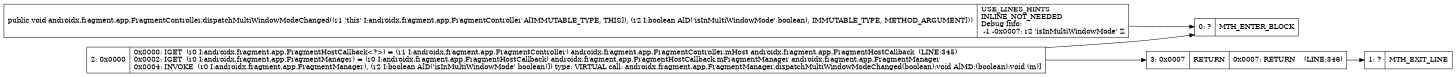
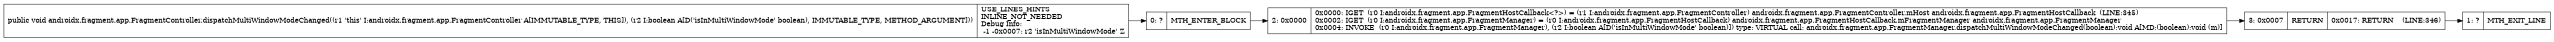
edge "2: 0x0000" -> "0: ?": reversed
node "3: 0x0007": text "0x0007: RETURN    (LINE:346)" -> "0x0017: RETURN    (LINE:346)"
